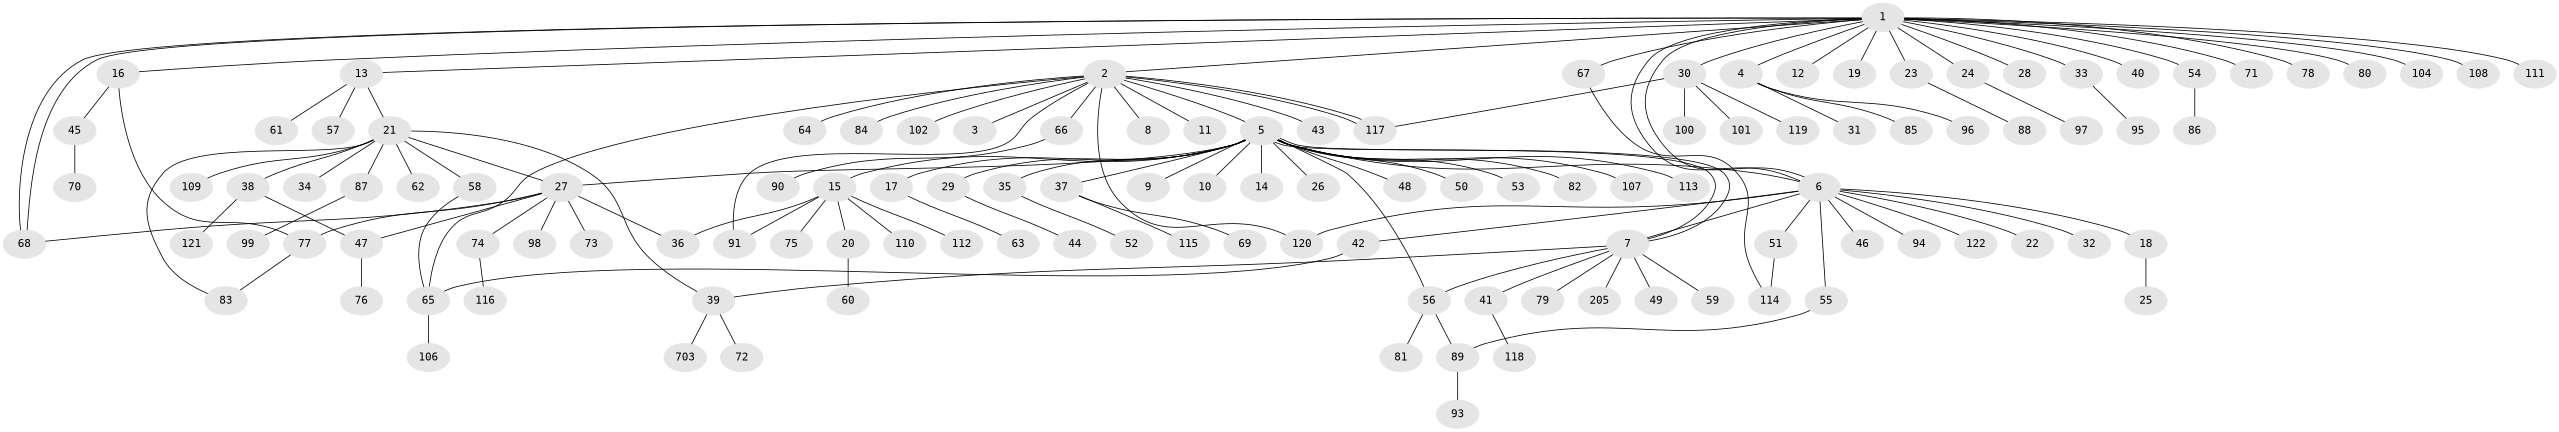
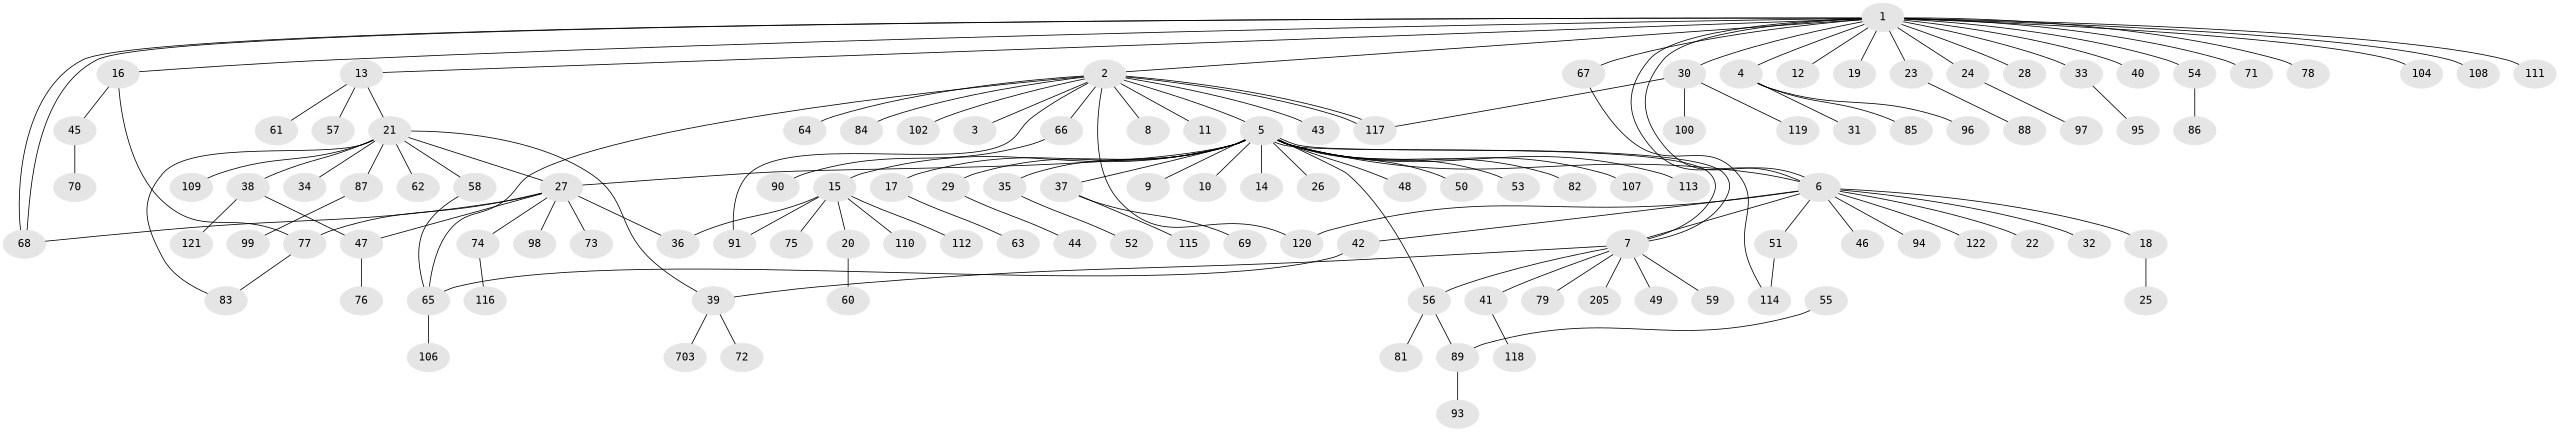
node "80": removed
node "101": removed
edge "6" -- "55": removed
